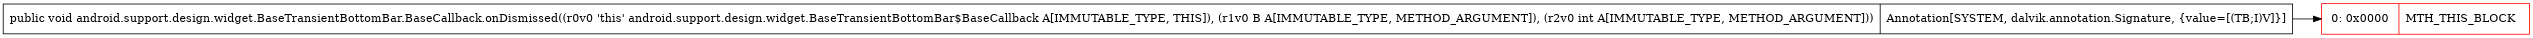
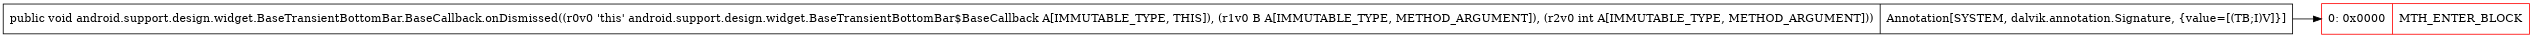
node "0: 0x0000": text "MTH_THIS_BLOCK" -> "MTH_ENTER_BLOCK"
